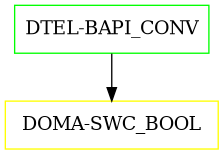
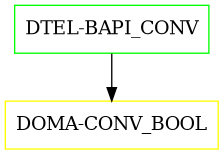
node "DOMA-SWC_BOOL": label "DOMA-SWC_BOOL" -> "DOMA-CONV_BOOL"
